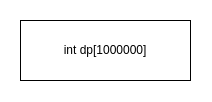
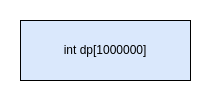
node "int dp[1000000]": fillcolor #ffffff -> #dae8fc
